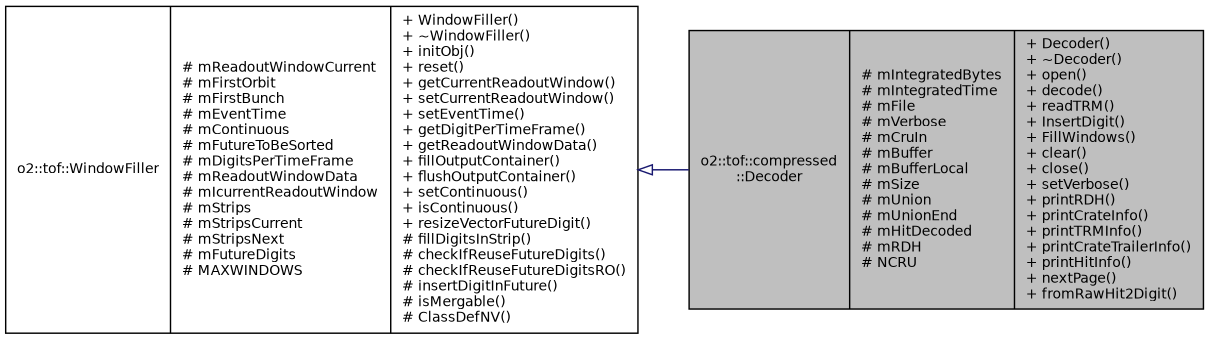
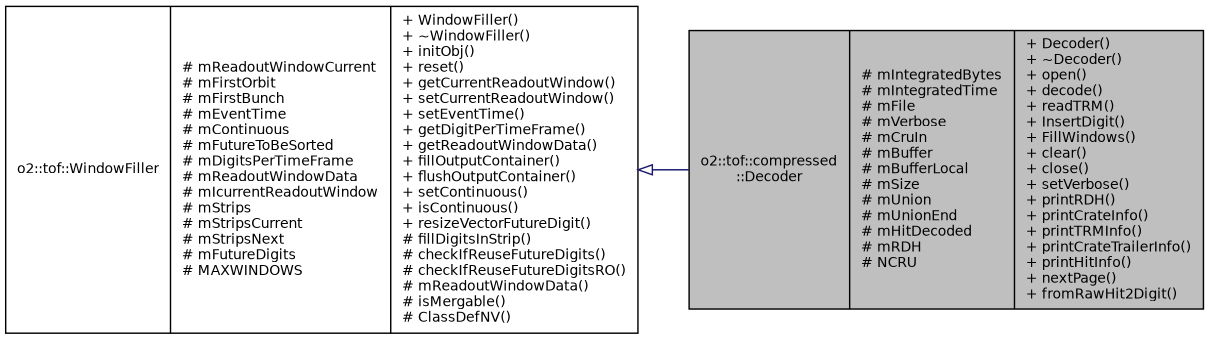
node "o2::tof::WindowFiller": text "# insertDigitInFuture()" -> "# mReadoutWindowData()"
